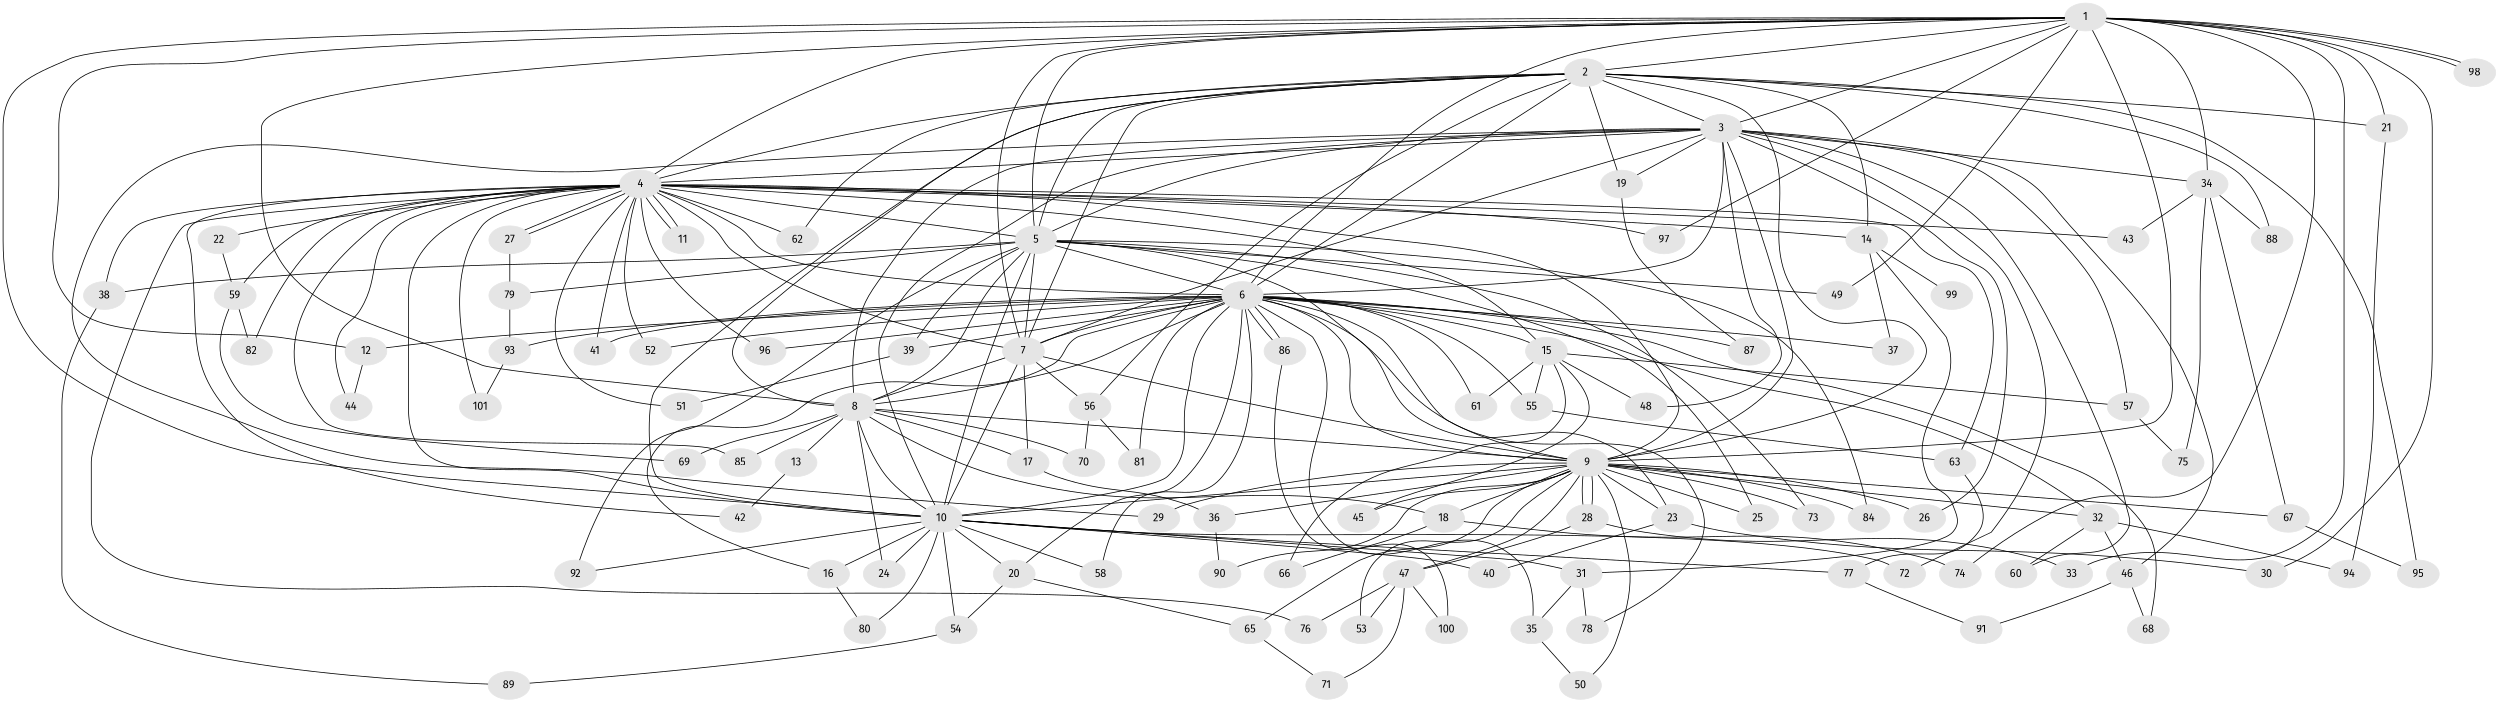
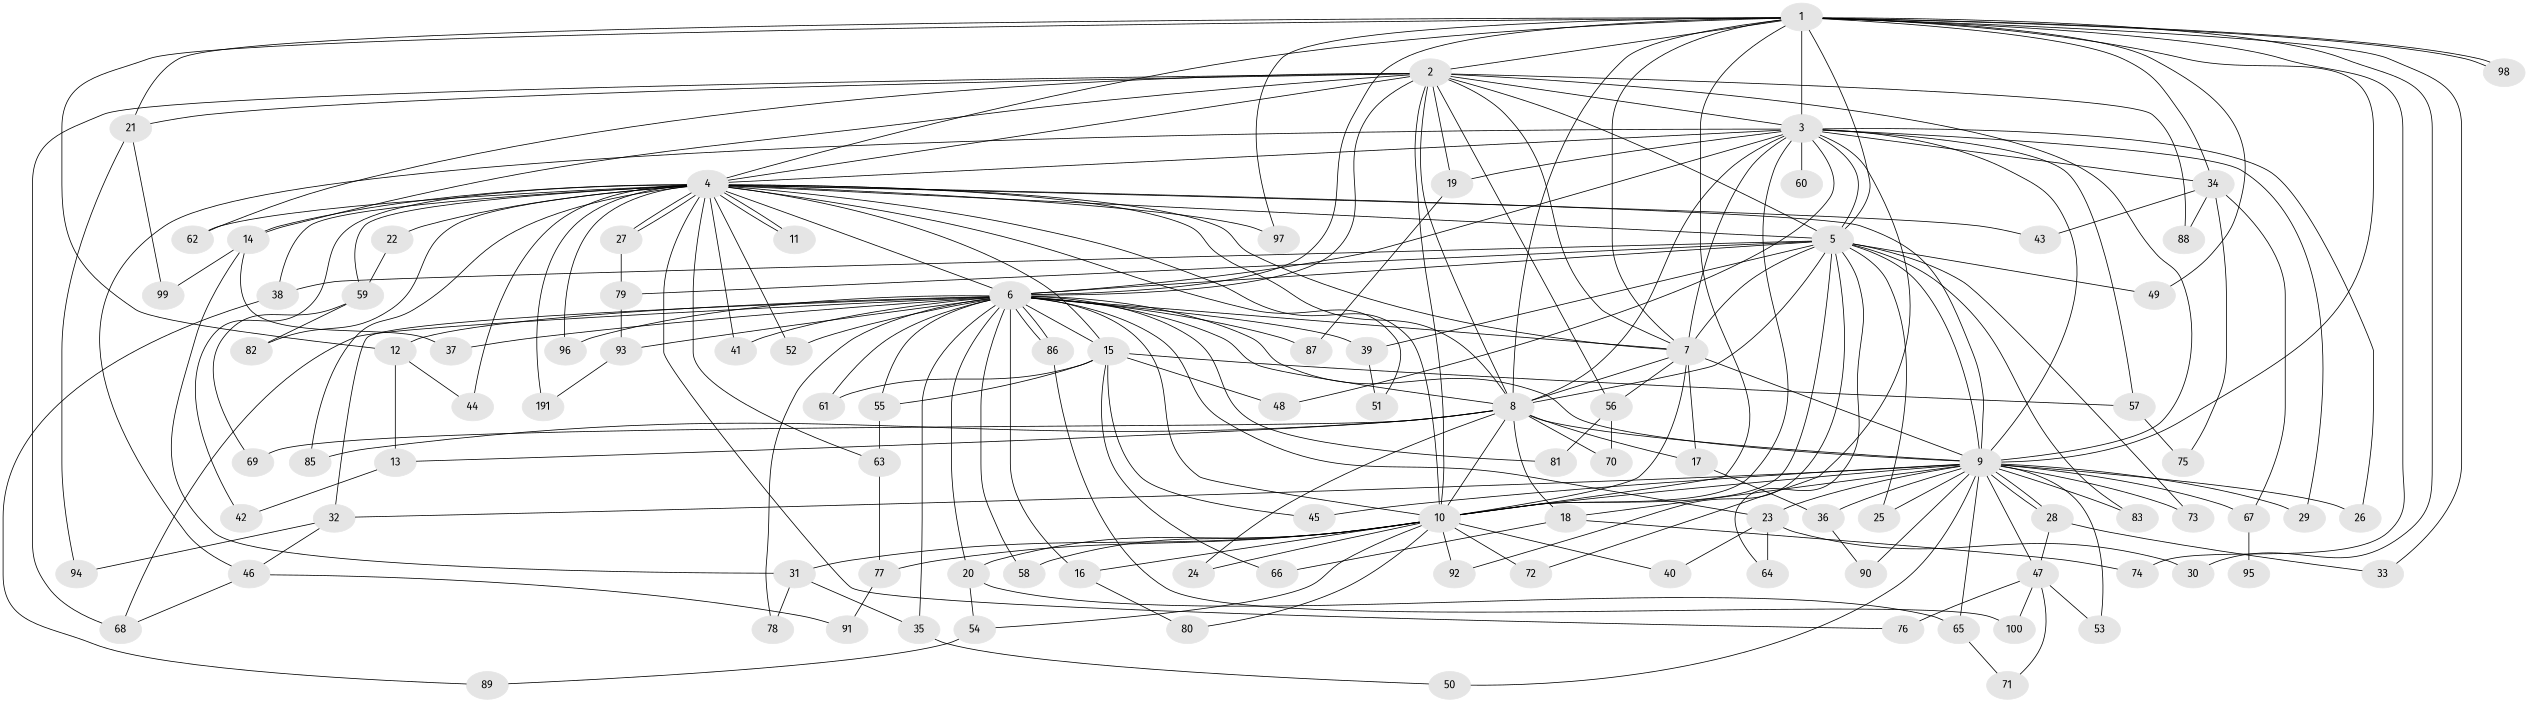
edge "2" -- "95": now "2" -- "68"
edge "21" -- "99": added
edge "4" -- "8": added
edge "12" -- "13": added
node "101": label "101" -> "191"
node "84": label "84" -> "83"
edge "32" -- "60": removed
node "64": added
